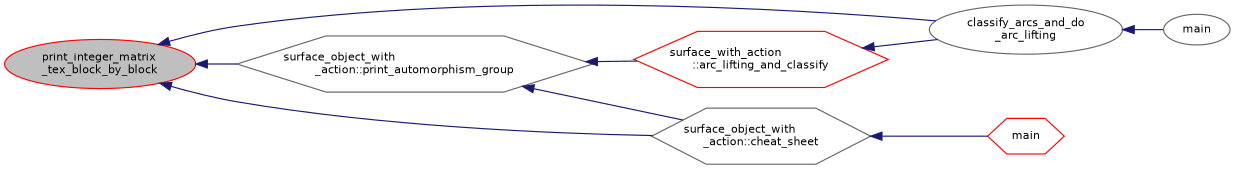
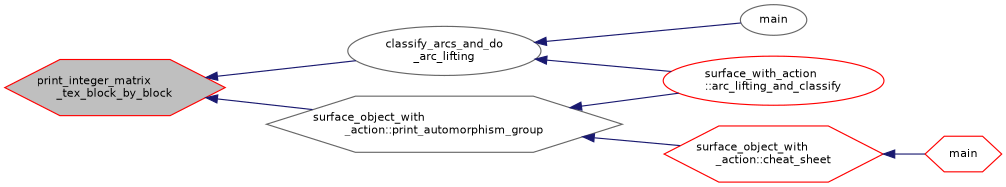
edge "classify_arcs_and_do _arc_lifting" -> "surface_with_action ::arc_lifting_and_classify": reversed
node "surface_with_action ::arc_lifting_and_classify": shape hexagon -> ellipse
node "print_integer_matrix _tex_block_by_block": shape ellipse -> hexagon
edge "surface_object_with _action::cheat_sheet" -> "print_integer_matrix _tex_block_by_block": removed
node "surface_object_with _action::cheat_sheet": color gray40 -> red
